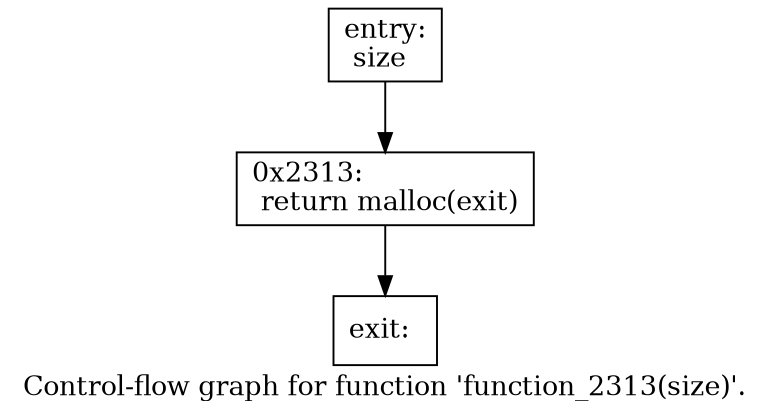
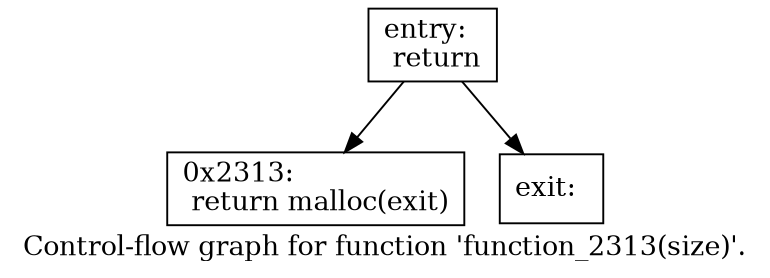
node "entry:": text "size" -> "return"
edge "0x2313:" -> "exit:": now "entry:" -> "exit:"
